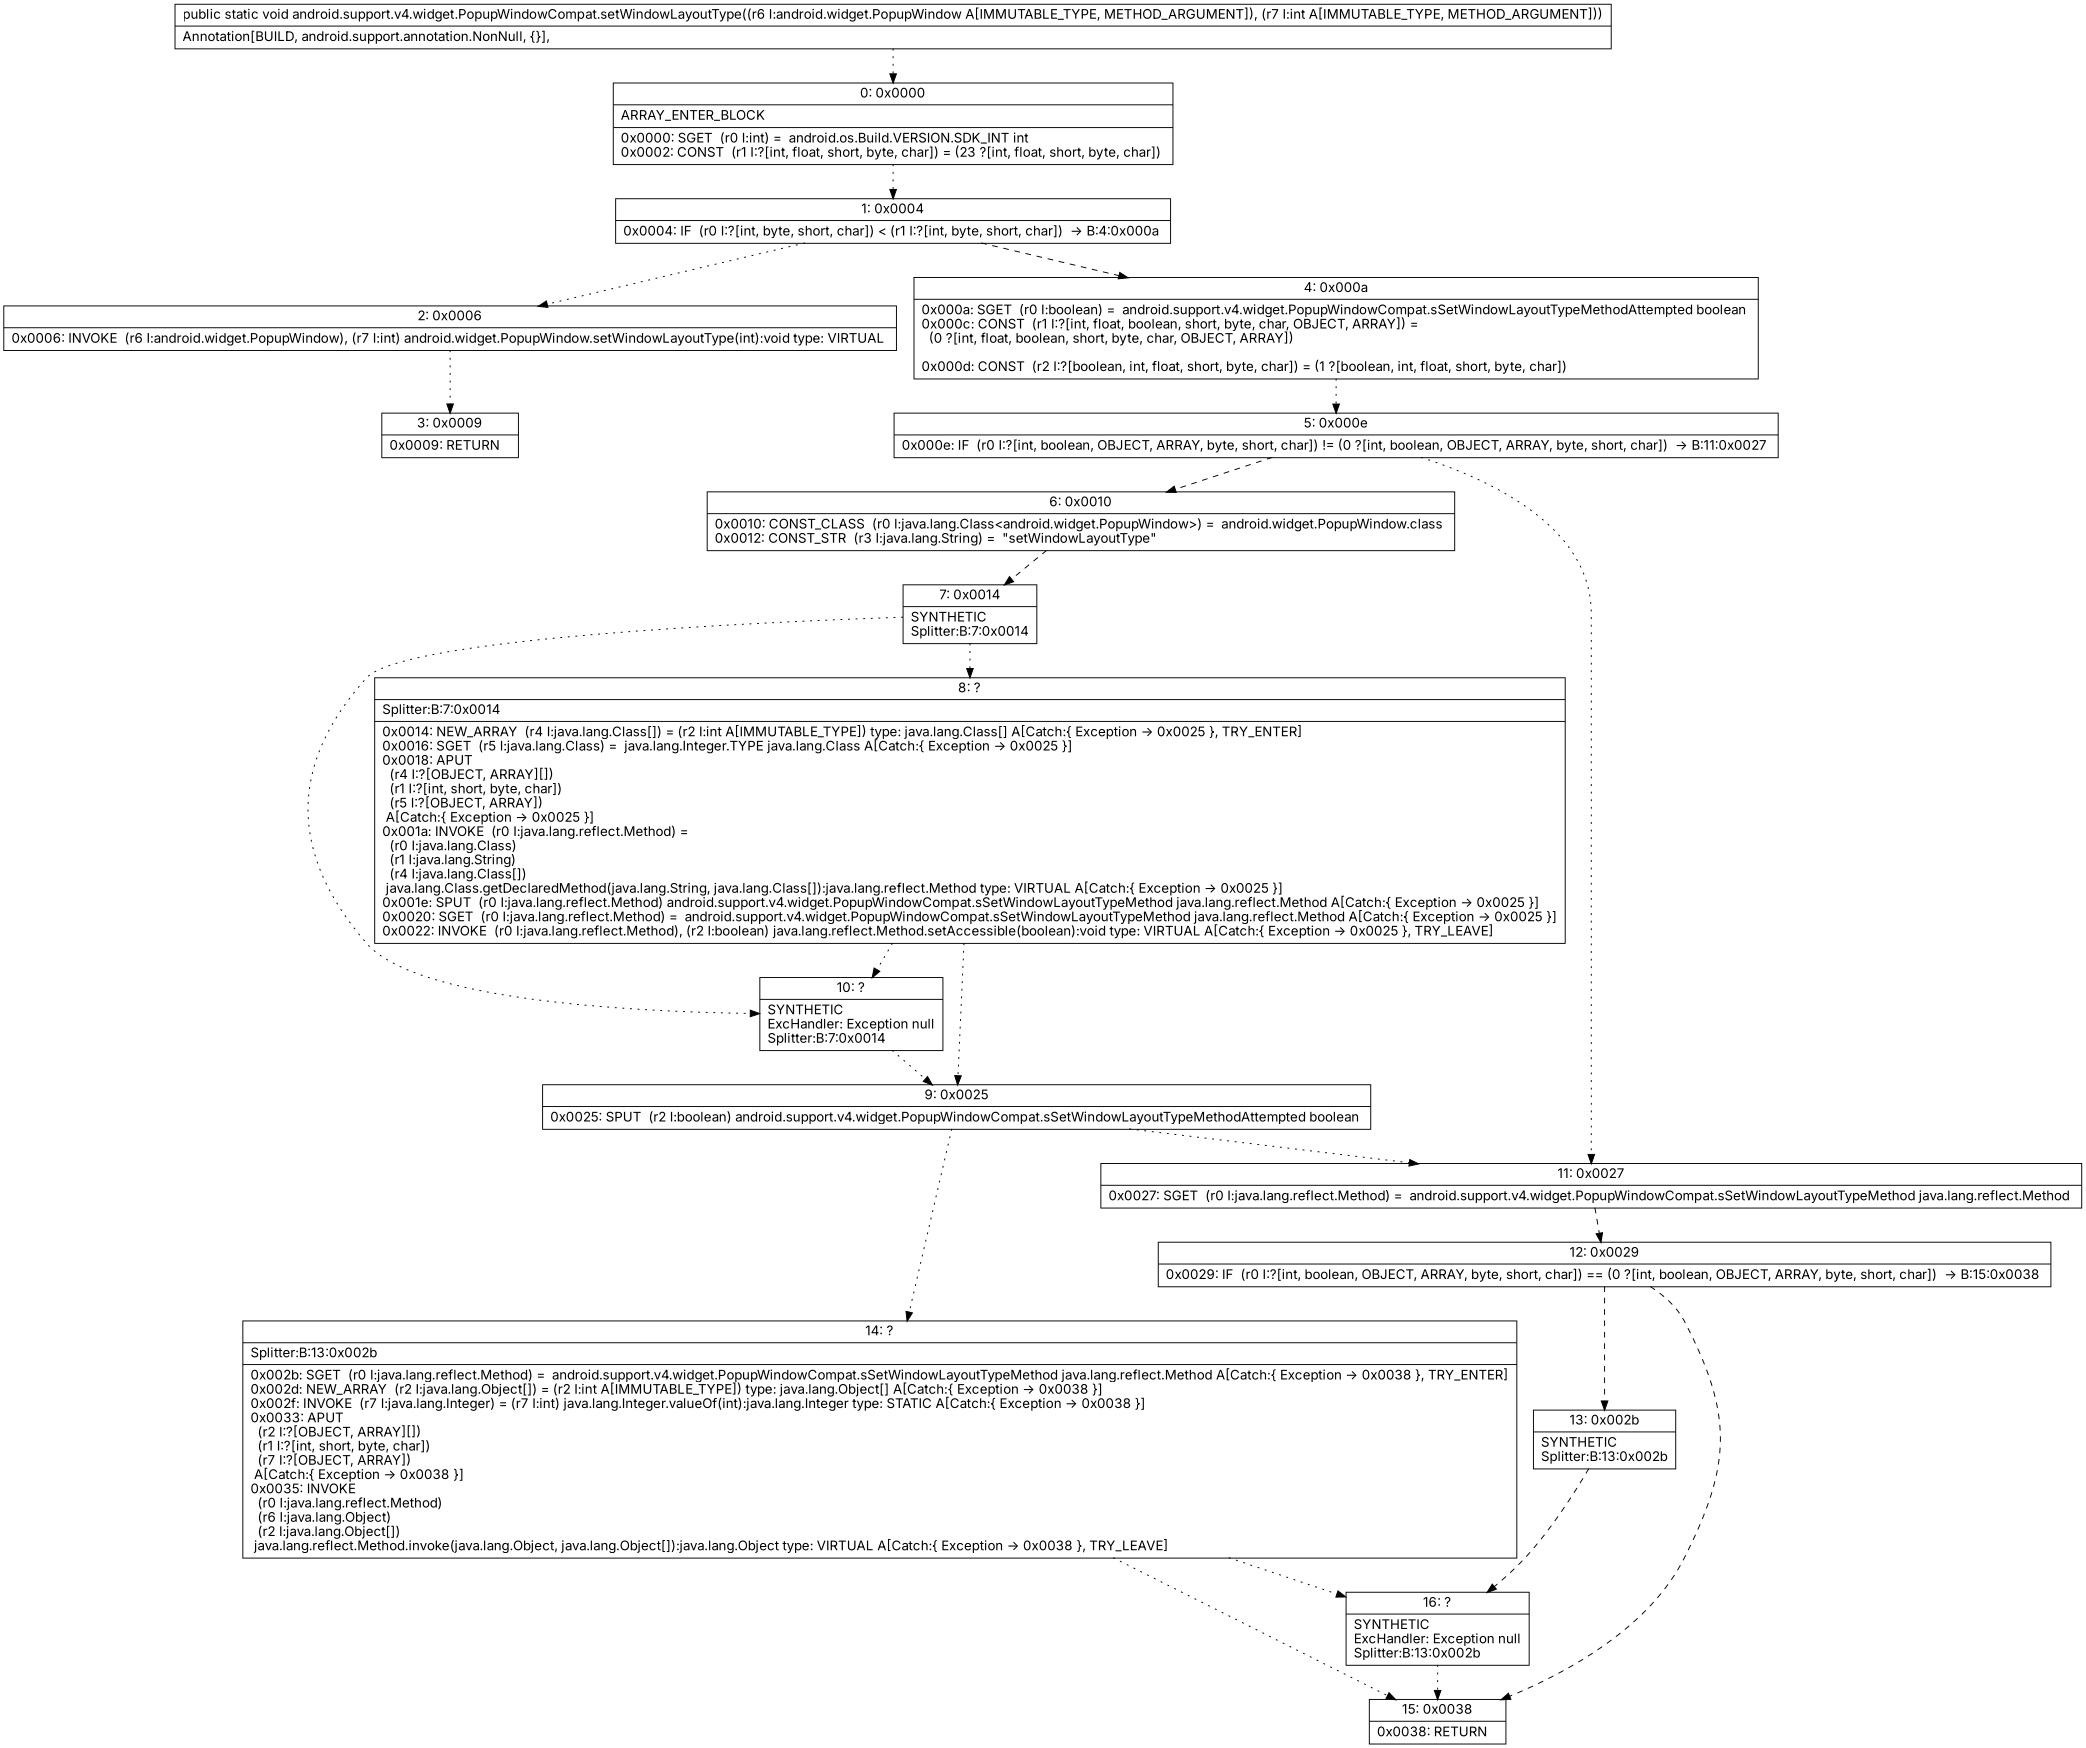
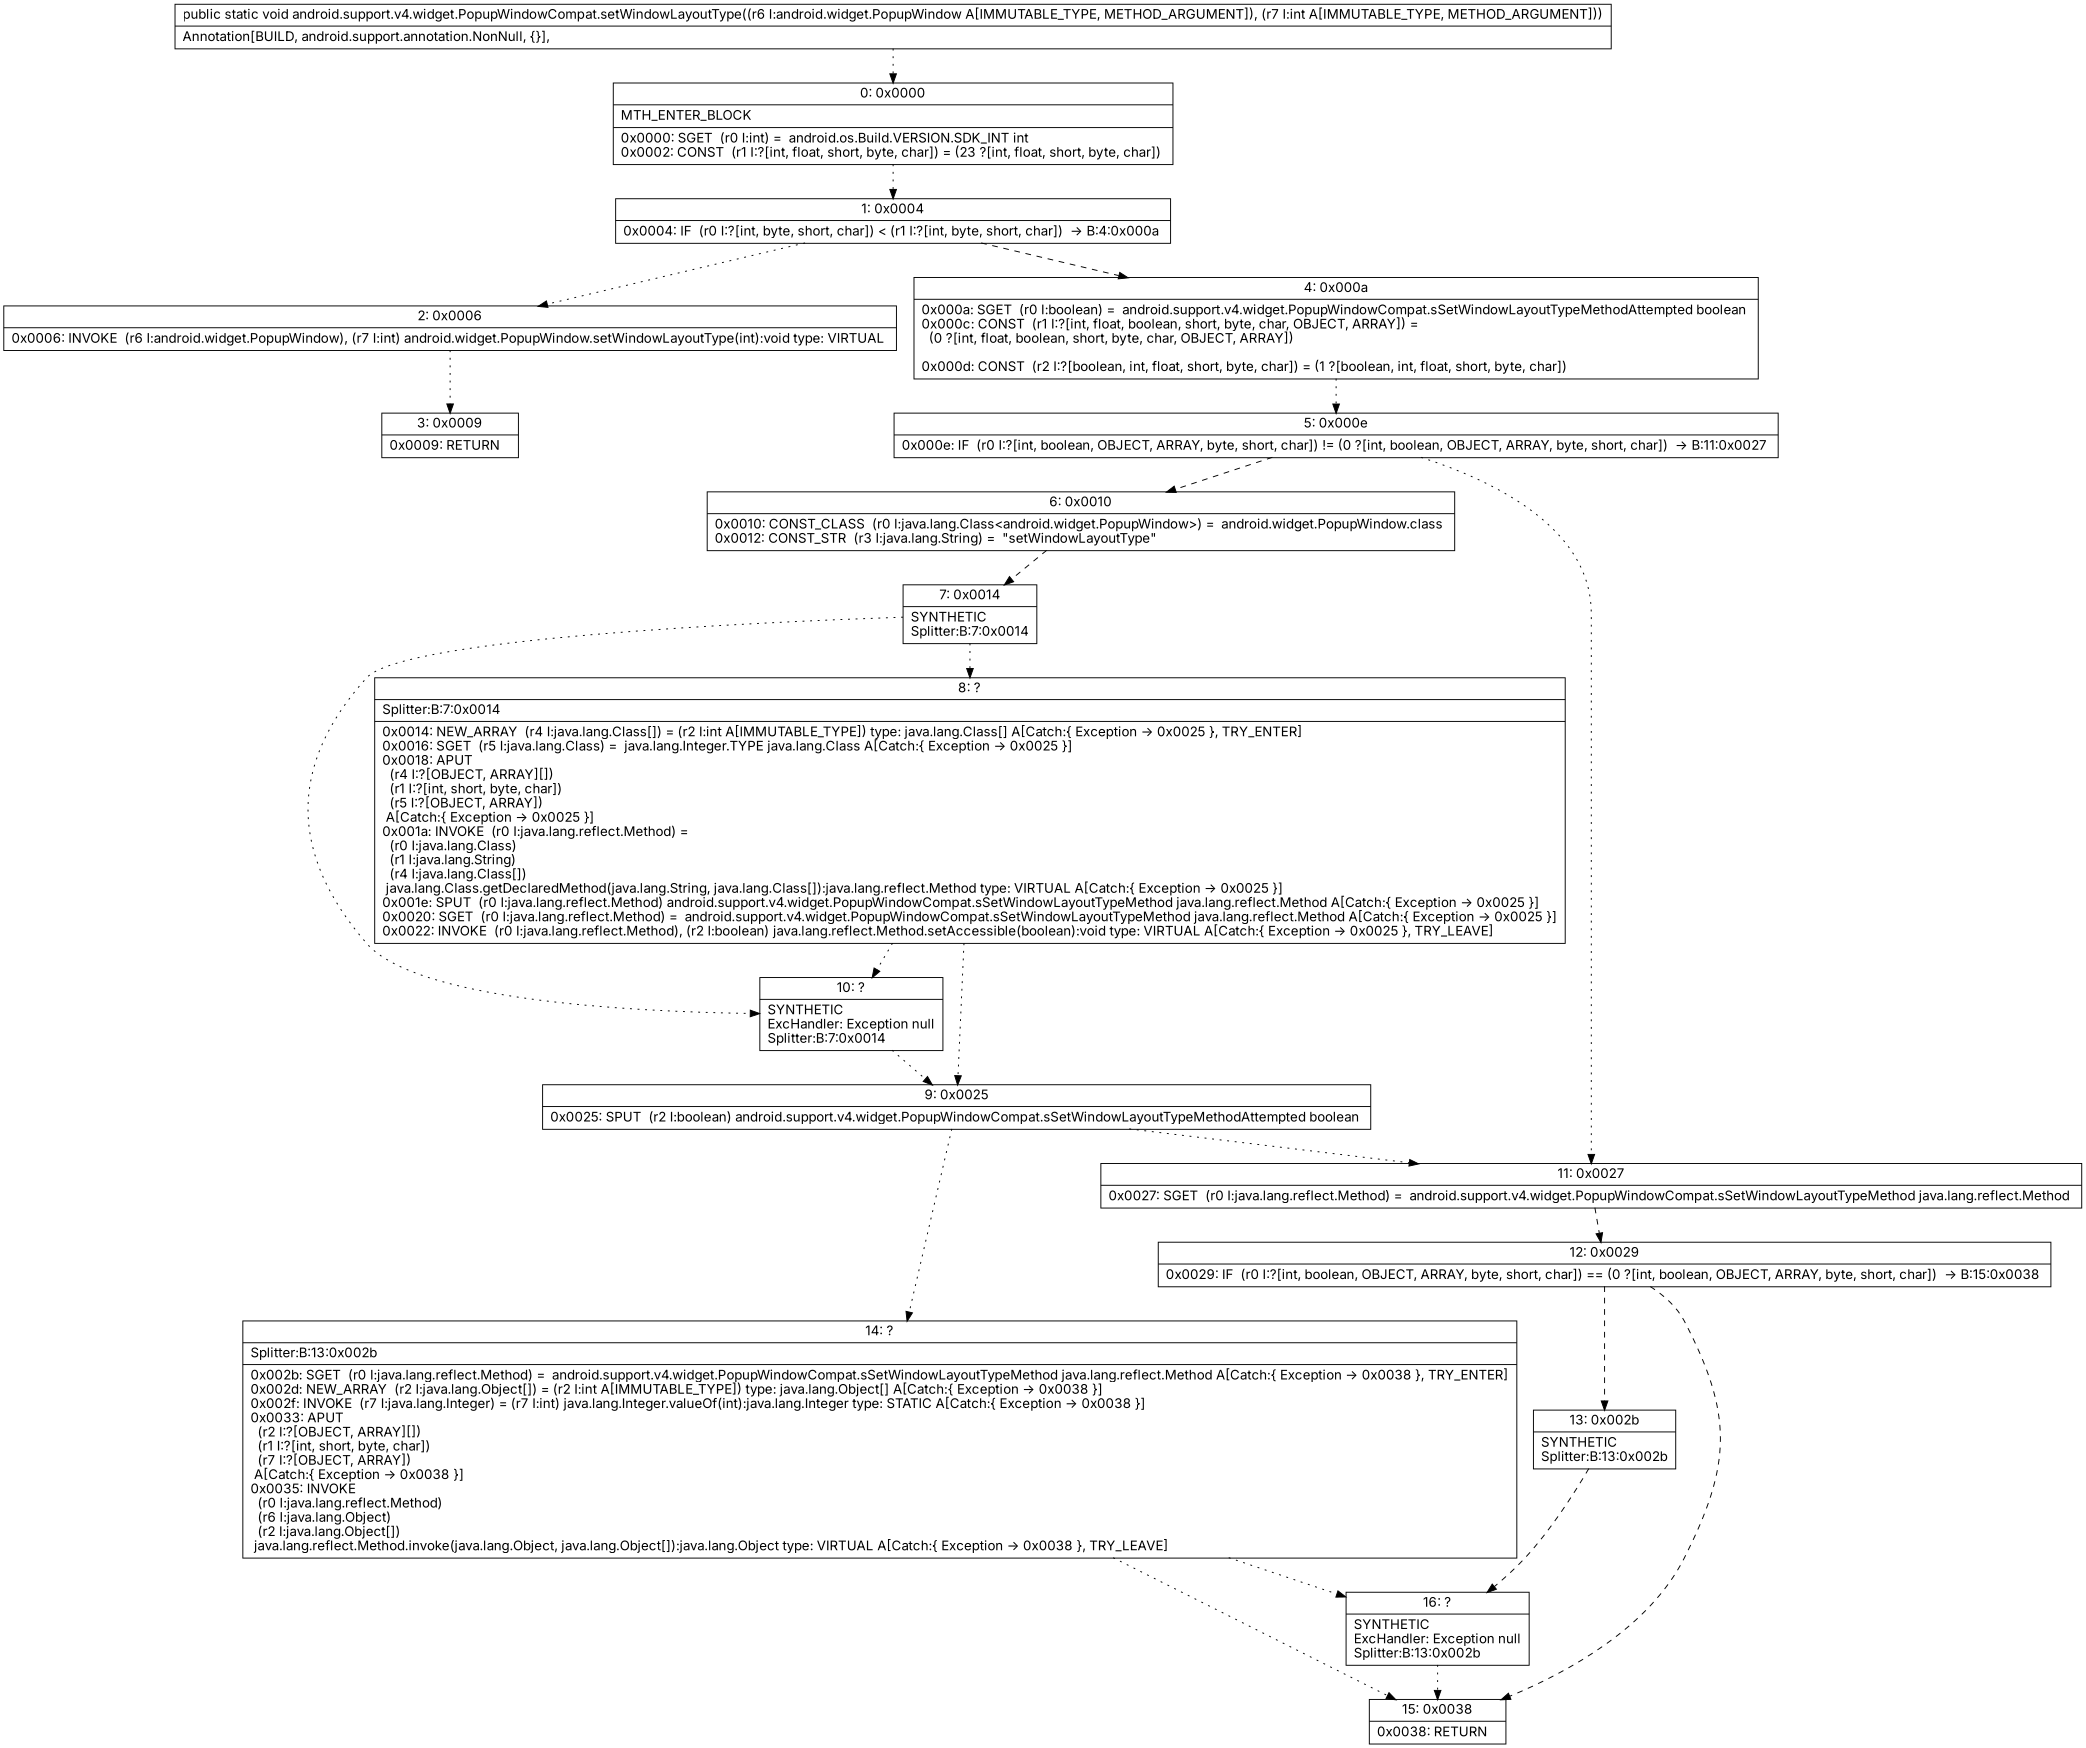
node "0: 0x0000": text "ARRAY_ENTER_BLOCK" -> "MTH_ENTER_BLOCK"
